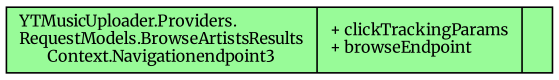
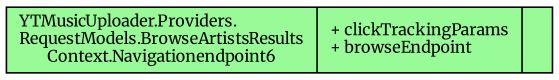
node "YTMusicUploader.Providers.": text "Context.Navigationendpoint3" -> "Context.Navigationendpoint6"
